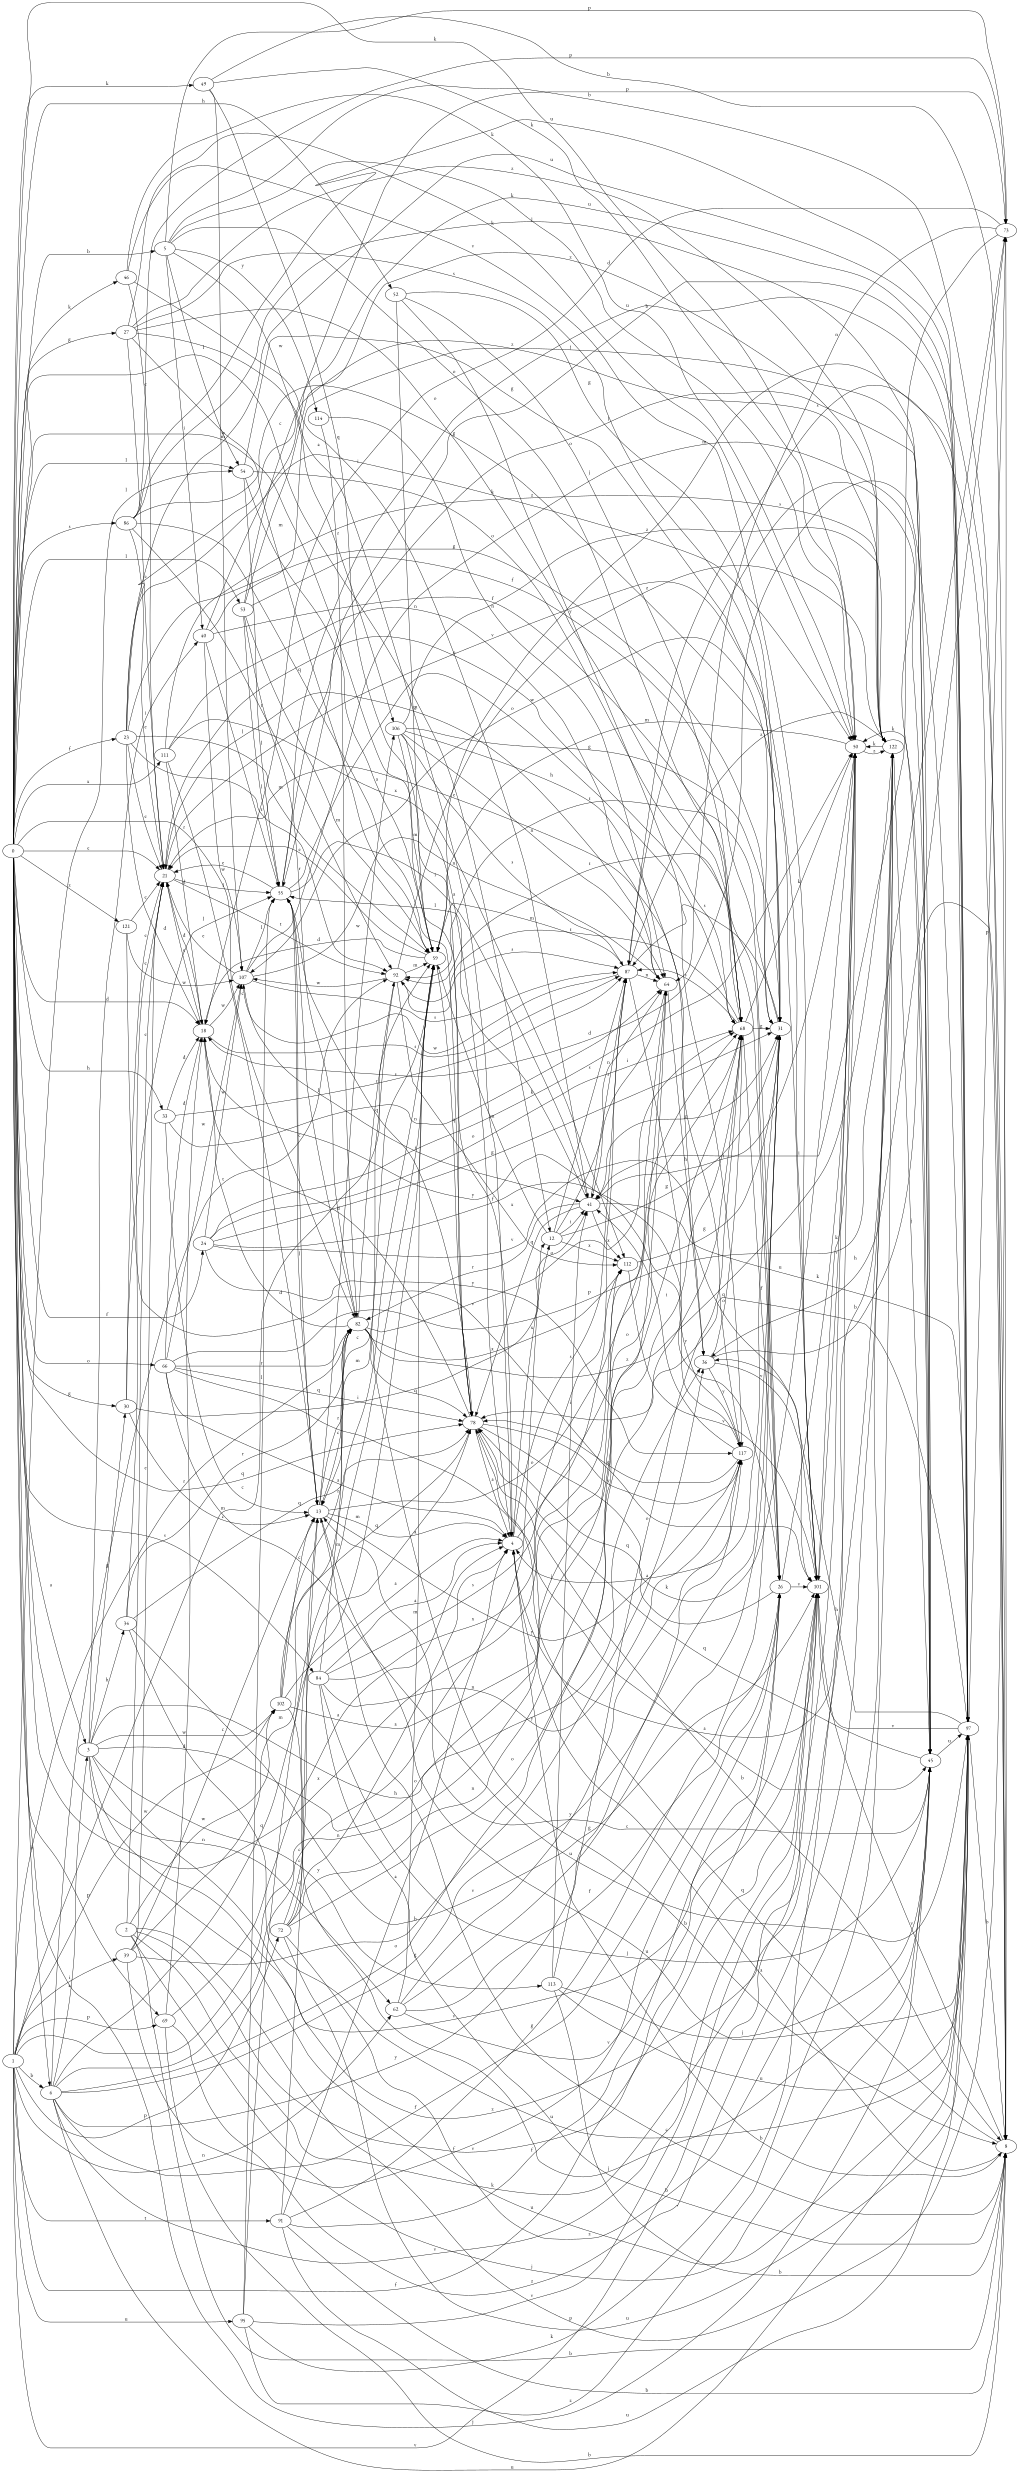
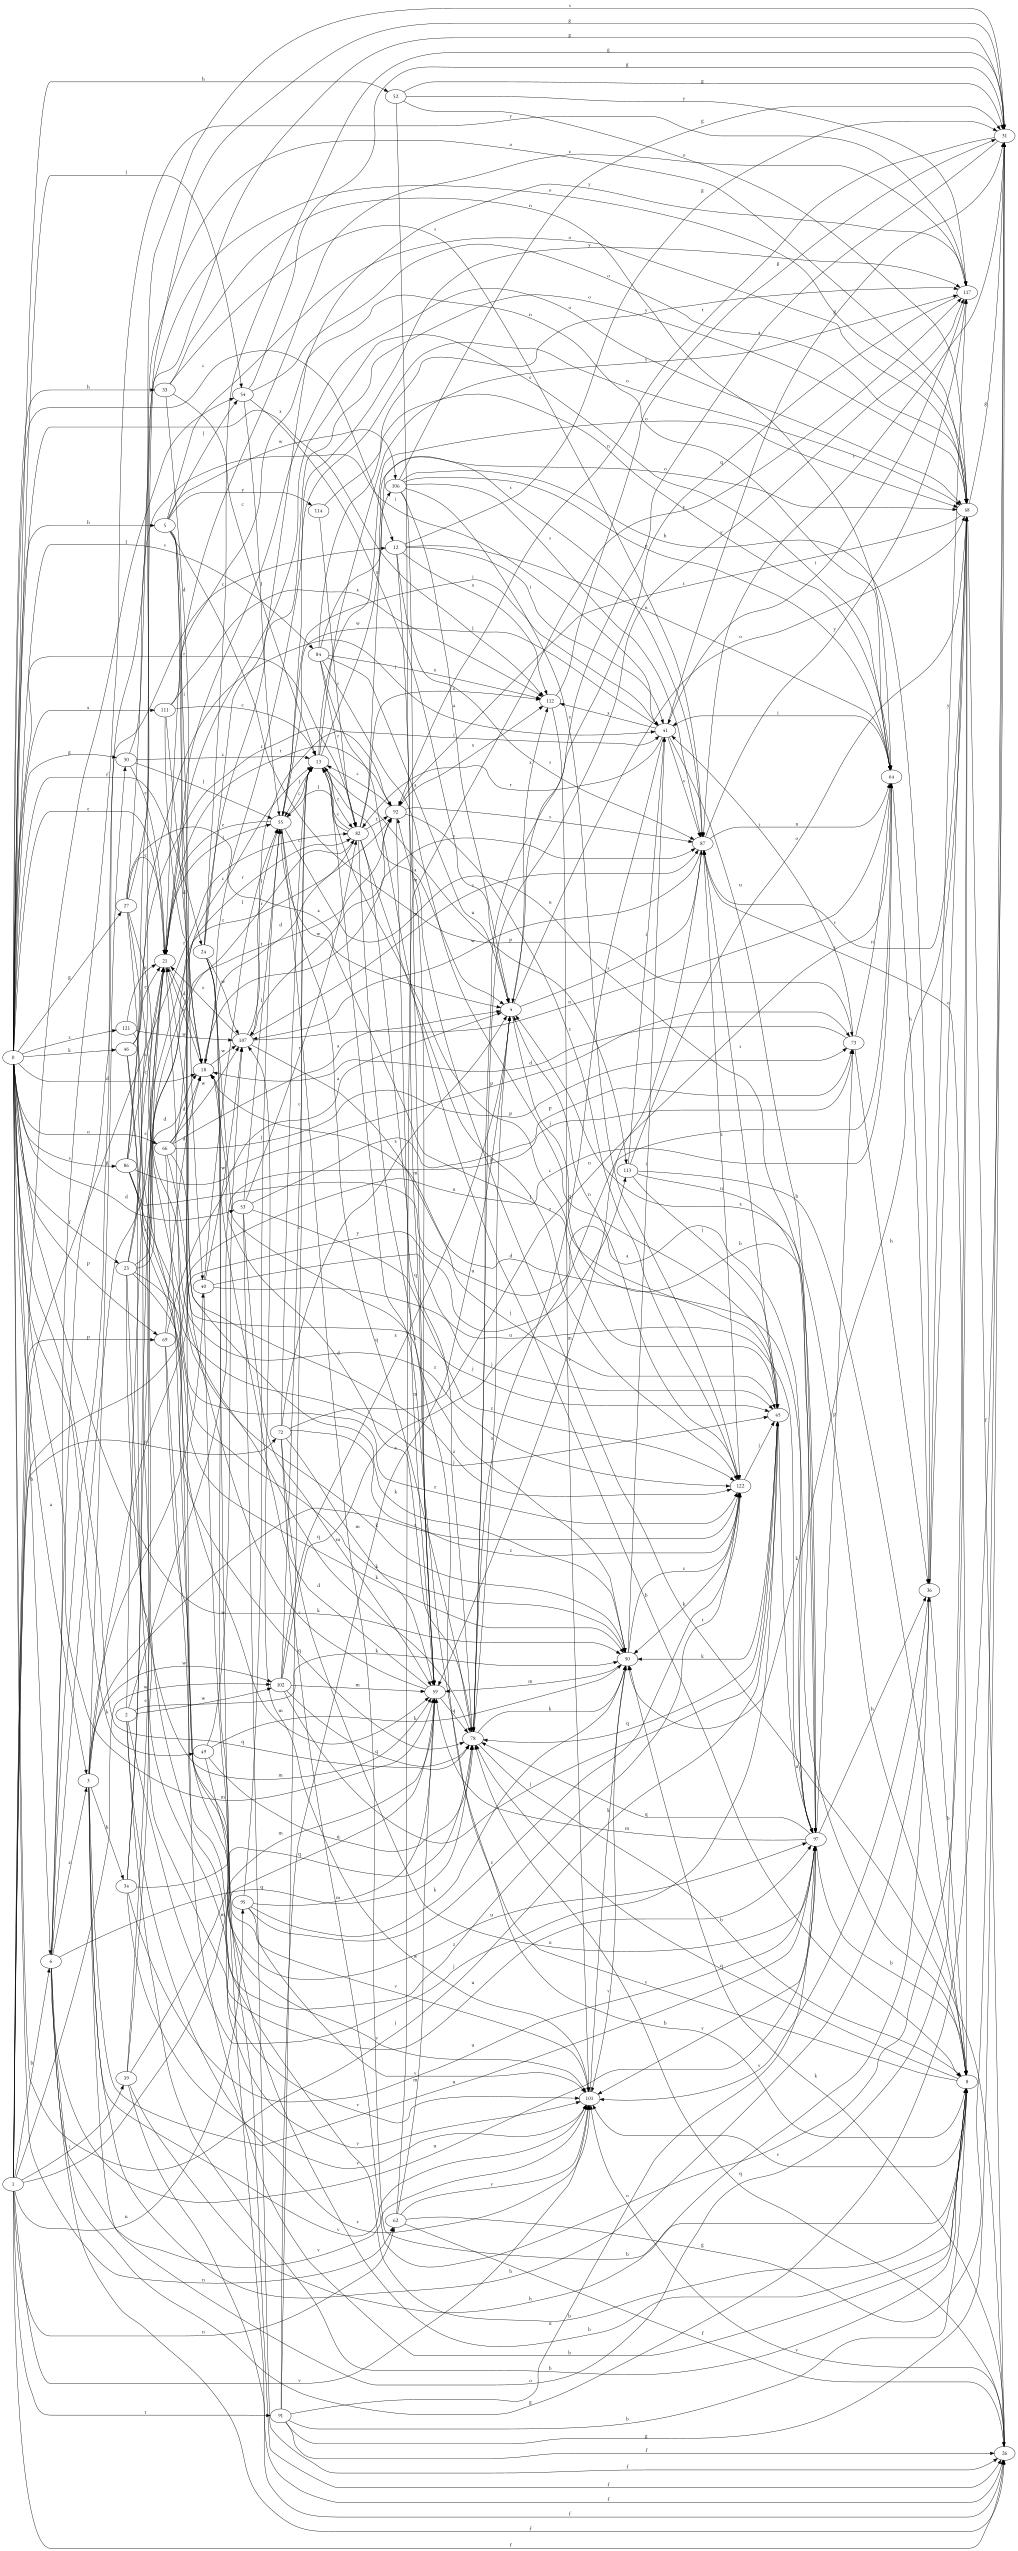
edge "0" -> "53": label "l" -> "d"
edge "4" -> "12": now "4" -> "112"
edge "13" -> "97": now "13" -> "113"
